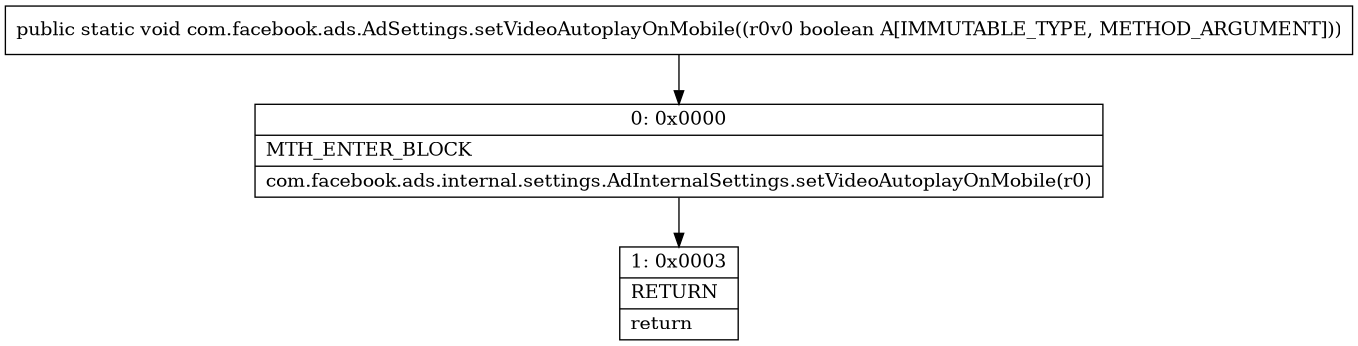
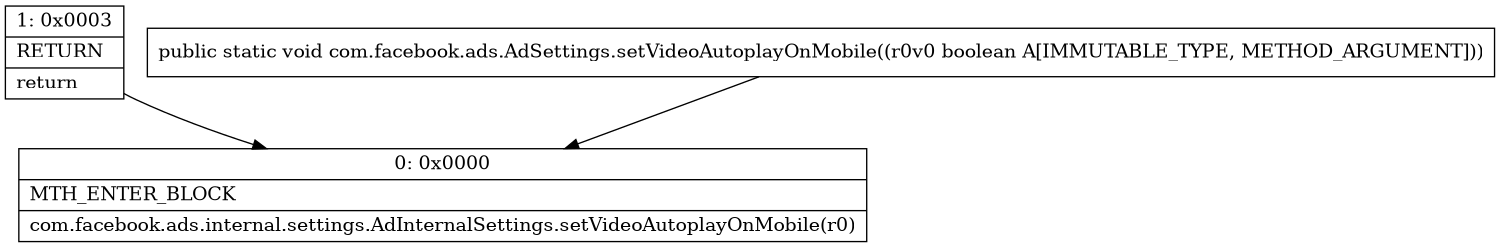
edge "0: 0x0000" -> "1: 0x0003": reversed
